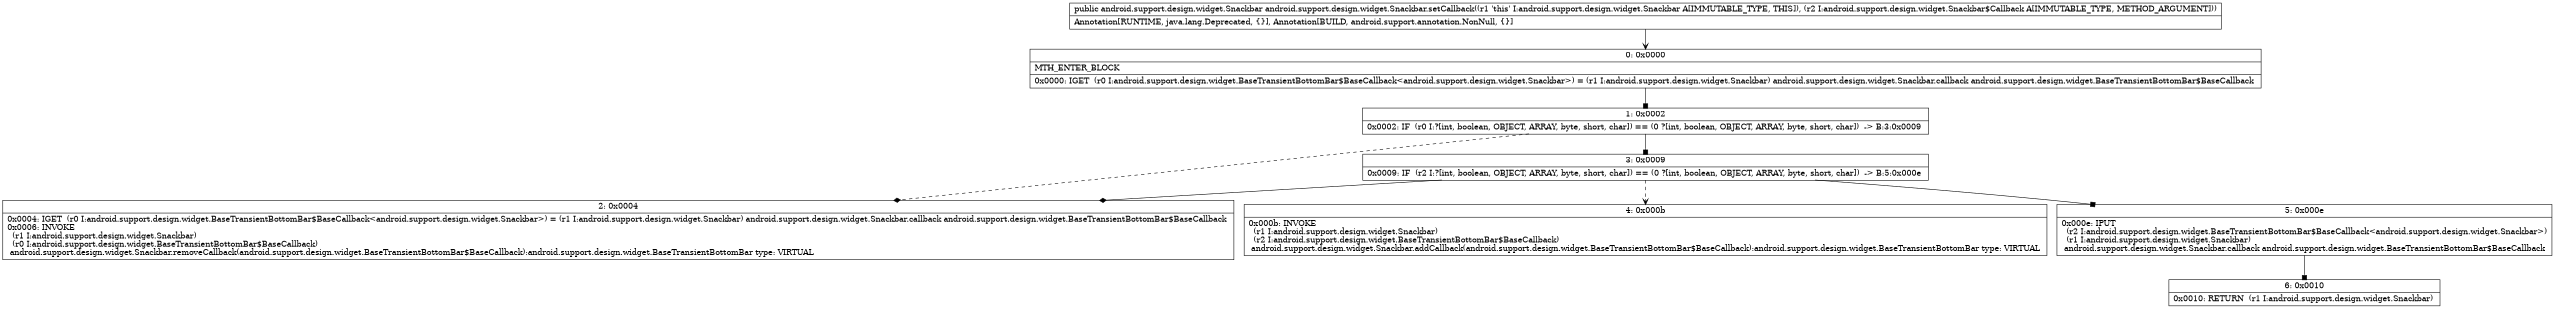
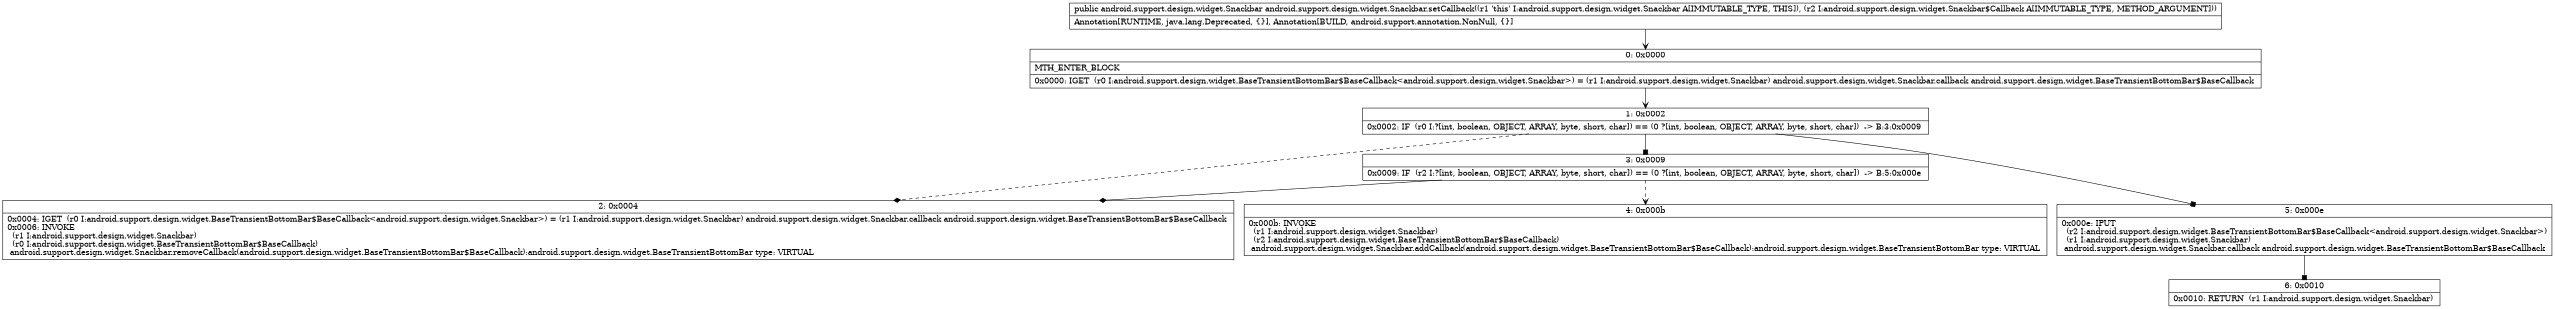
edge "0: 0x0000" -> "1: 0x0002": arrowhead box -> vee
edge "3: 0x0009" -> "5: 0x000e": now "1: 0x0002" -> "5: 0x000e"
